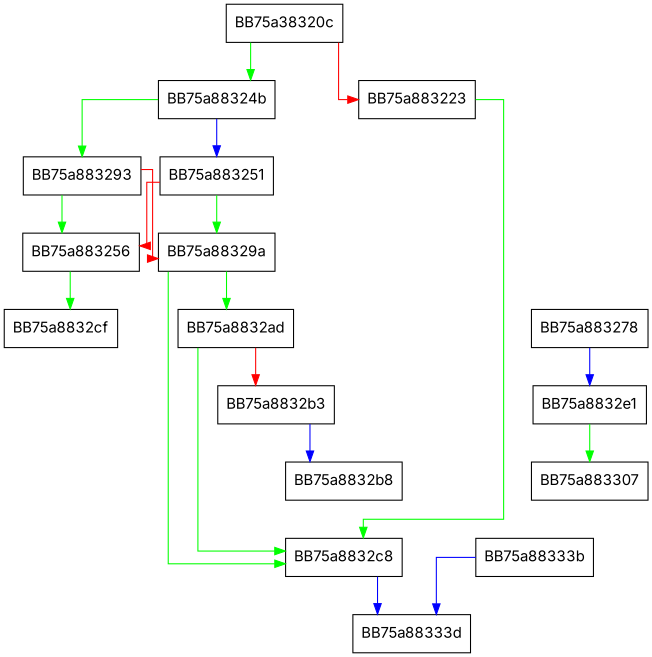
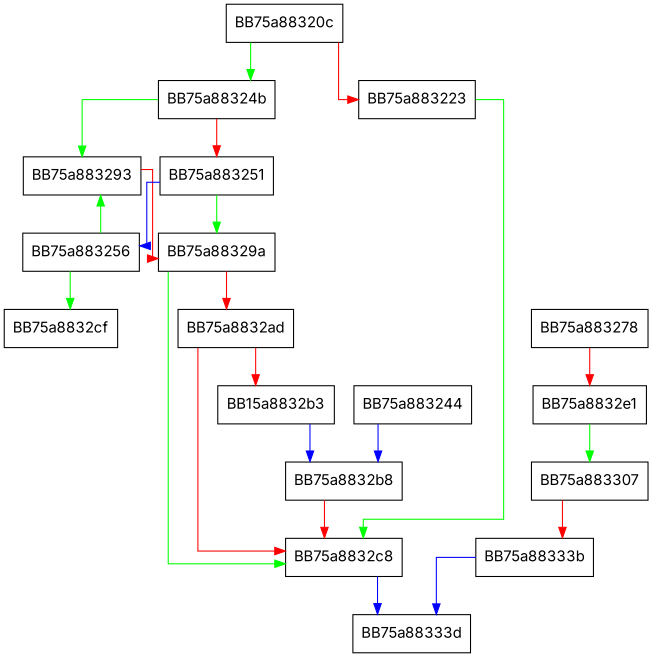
node "BB75a38320c": label "BB75a38320c" -> "BB75a88320c"
edge "BB75a88324b" -> "BB75a883251": color blue -> red
edge "BB75a883251" -> "BB75a883256": color red -> blue
edge "BB75a883293" -> "BB75a883256": reversed
edge "BB75a88329a" -> "BB75a8832ad": color green -> red
edge "BB75a883278" -> "BB75a8832e1": color blue -> red
node "BB75a8832b3": label "BB75a8832b3" -> "BB15a8832b3"
node "BB75a883244": added
edge "BB75a8832ad" -> "BB75a8832c8": color green -> red
edge "BB75a8832b8" -> "BB75a8832c8": added
edge "BB75a883307" -> "BB75a88333b": added
